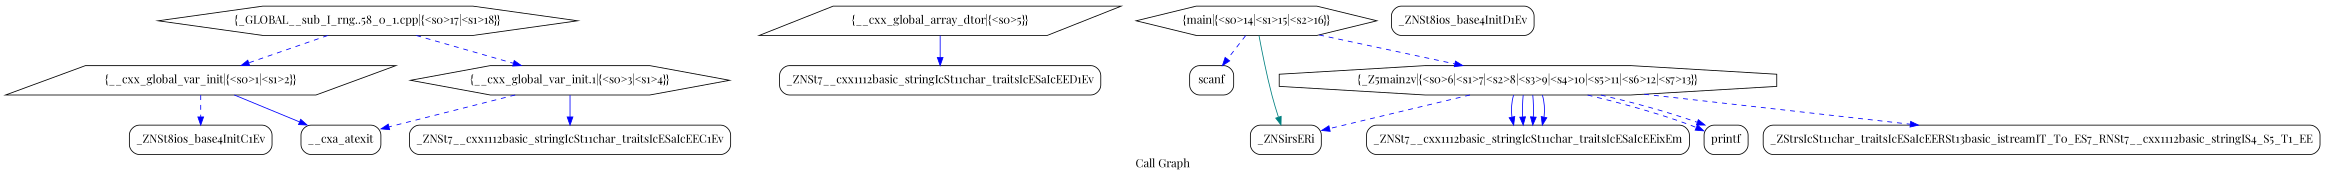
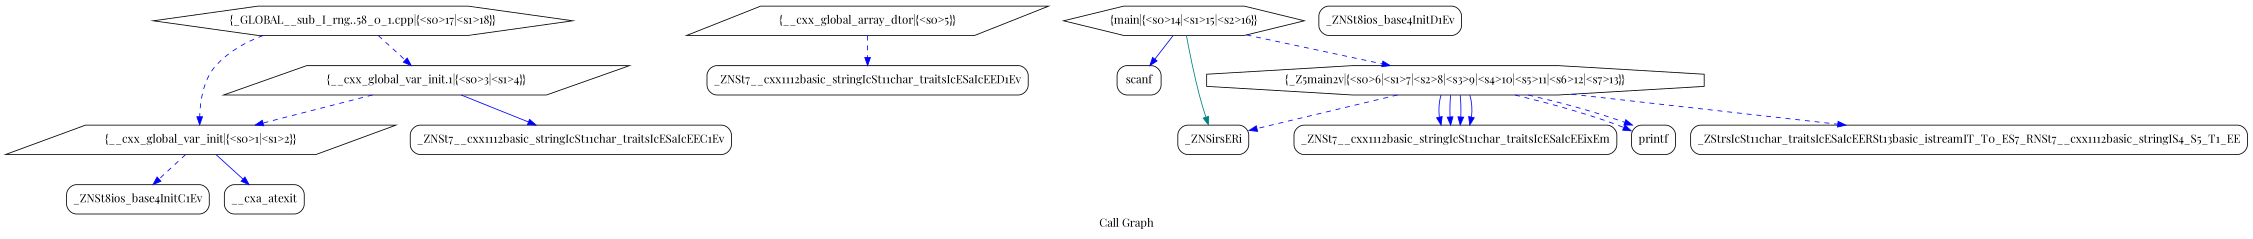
edge "{__cxx_global_array_dtor|{<s0>5}}" -> "_ZNSt7__cxx1112basic_stringIcSt11char_traitsIcESaIcEED1Ev": style solid -> dashed
edge "{main|{<s0>14|<s1>15|<s2>16}}" -> "scanf": style dashed -> solid
node "{__cxx_global_var_init.1|{<s0>3|<s1>4}}": shape hexagon -> parallelogram
edge "{__cxx_global_var_init.1|{<s0>3|<s1>4}}" -> "__cxa_atexit": now "{__cxx_global_var_init.1|{<s0>3|<s1>4}}" -> "{__cxx_global_var_init|{<s0>1|<s1>2}}"
